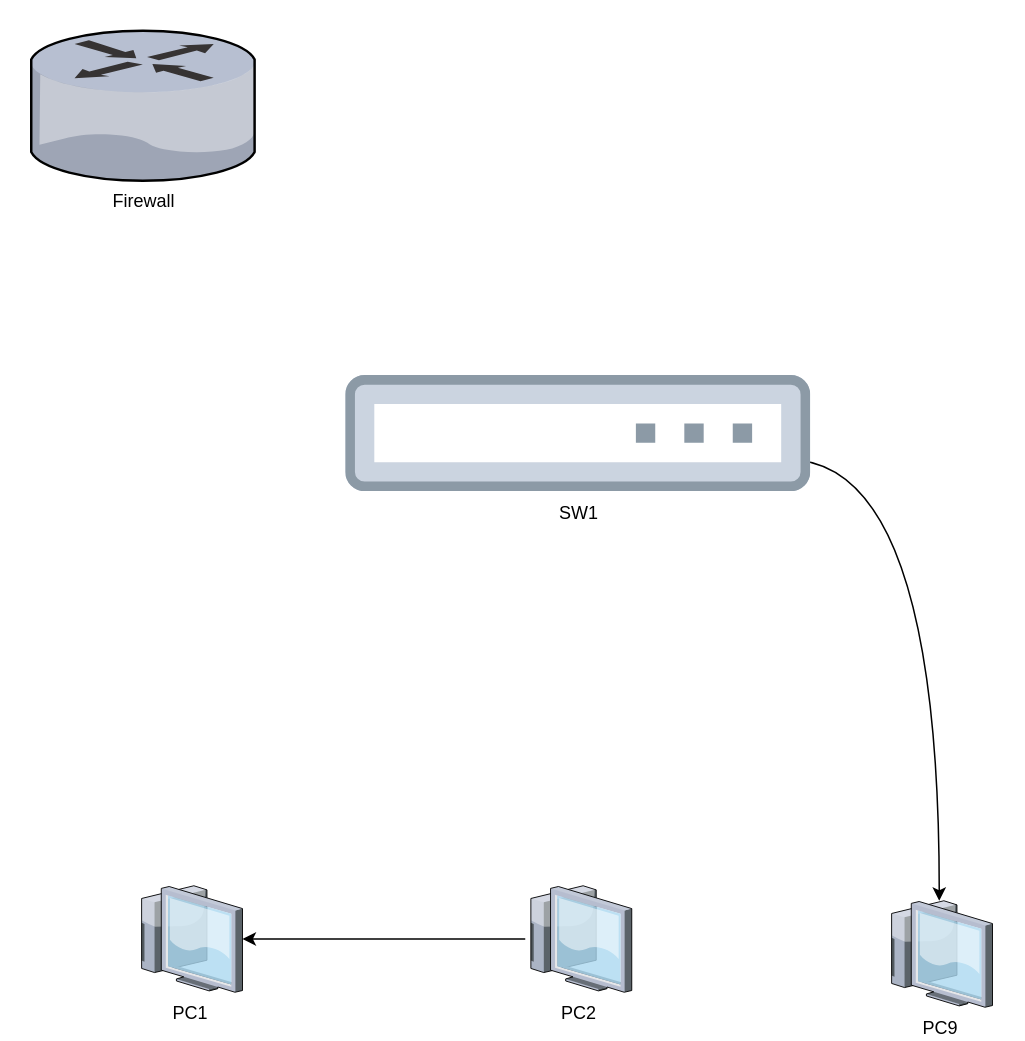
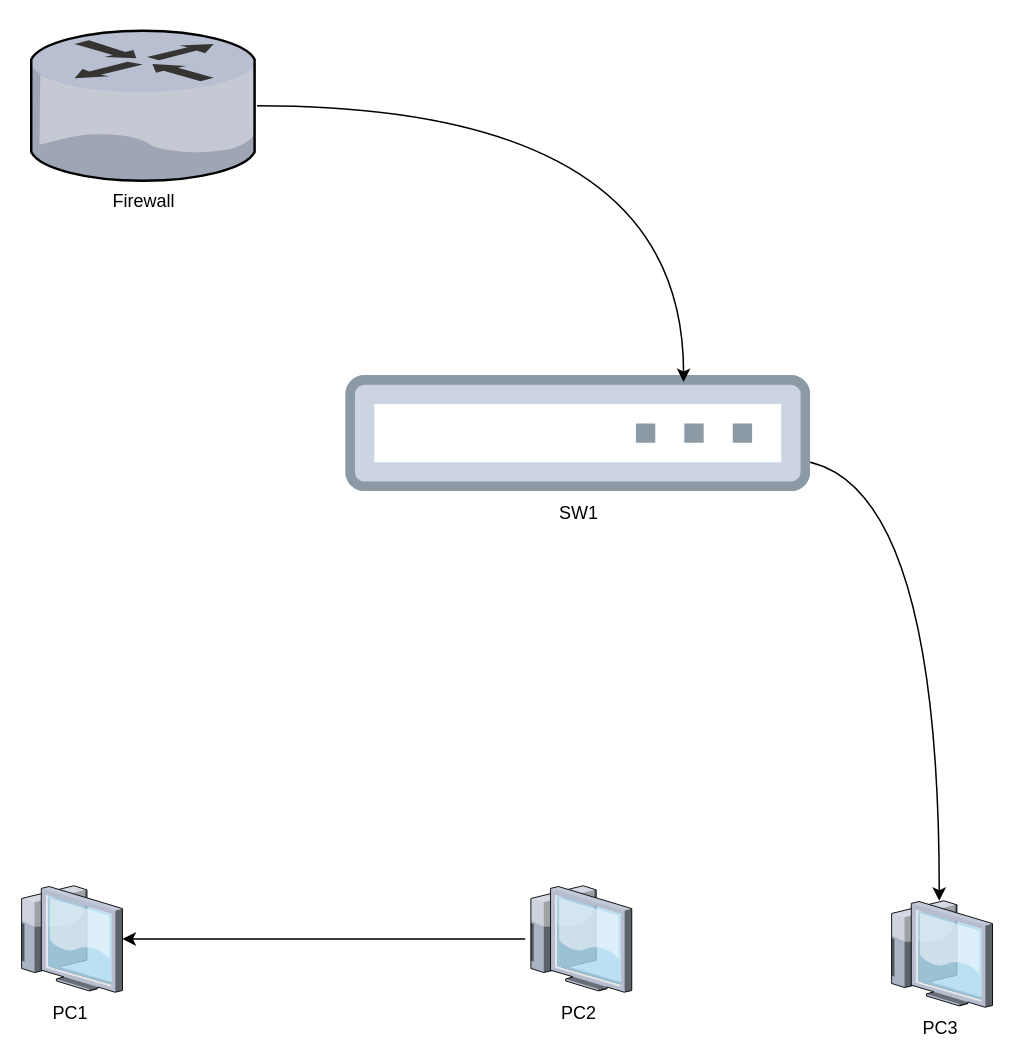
edge "Firewall" -> "SW1": added
node "PC1": moved (189, 939) -> (69, 939)
node "PC9": label "PC9" -> "PC3"
